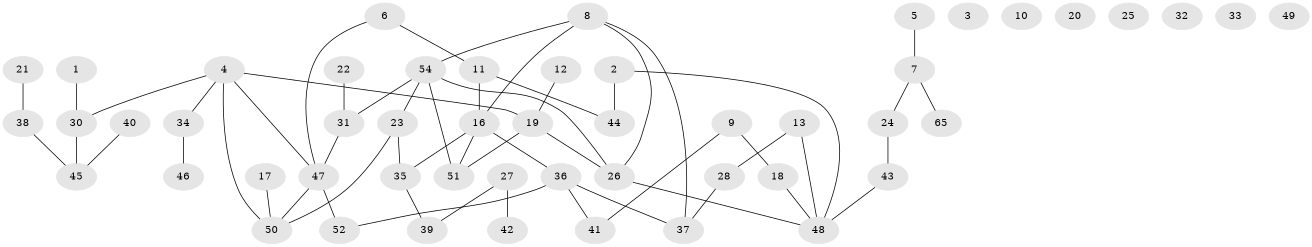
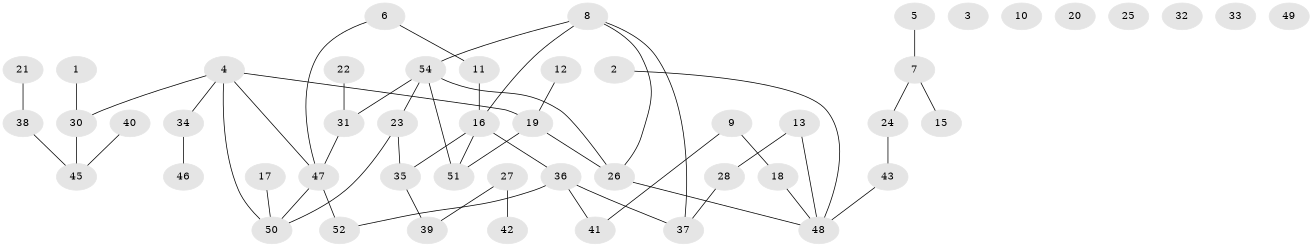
node "44": removed
node "65": label "65" -> "15"
